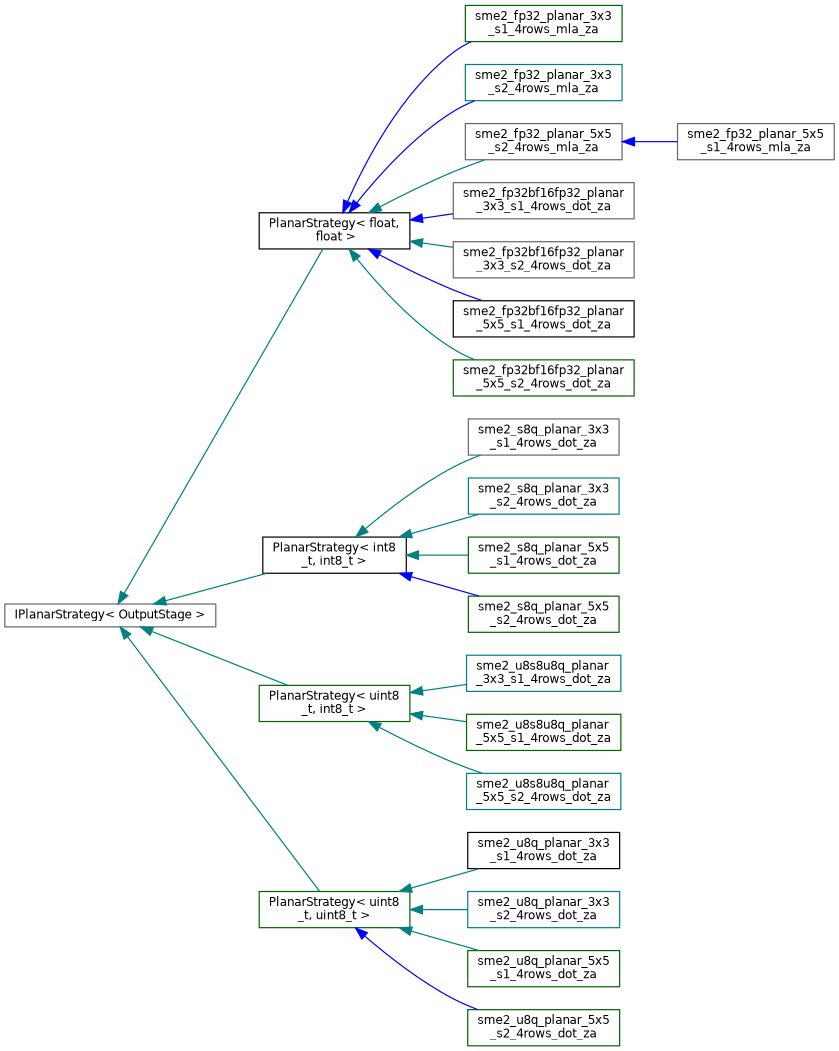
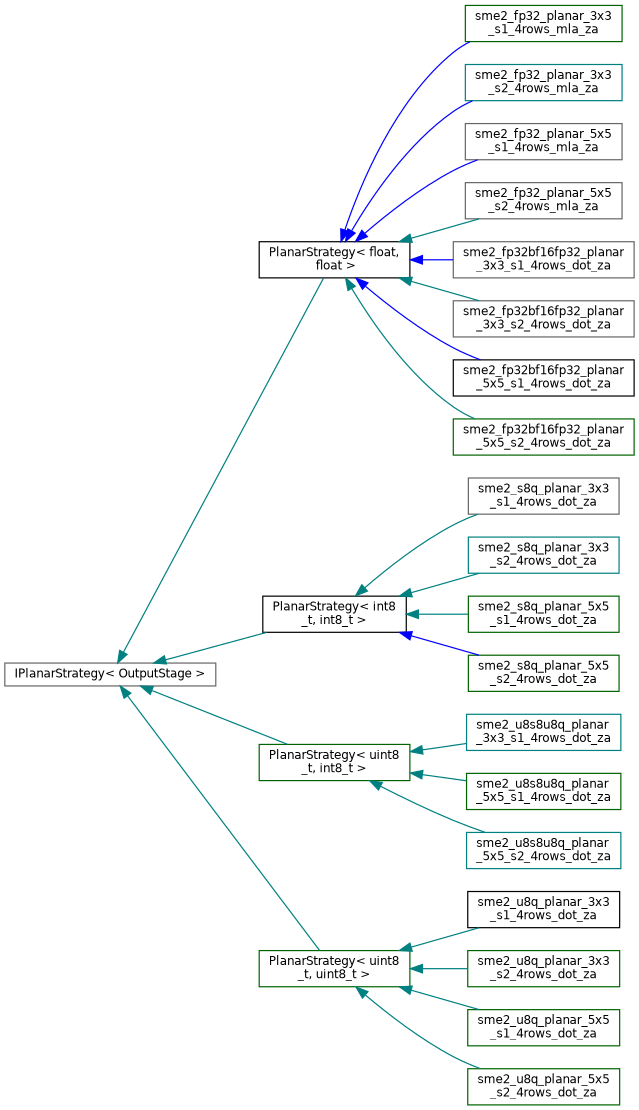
edge "sme2_fp32_planar_5x5 _s1_4rows_mla_za" -> "sme2_fp32_planar_5x5 _s2_4rows_mla_za": now "sme2_fp32_planar_5x5 _s1_4rows_mla_za" -> "PlanarStrategy< float, float >"
node "sme2_u8q_planar_3x3 _s2_4rows_dot_za": color teal -> darkgreen
edge "sme2_u8q_planar_5x5 _s2_4rows_dot_za" -> "PlanarStrategy< uint8 _t, uint8_t >": color blue -> teal
